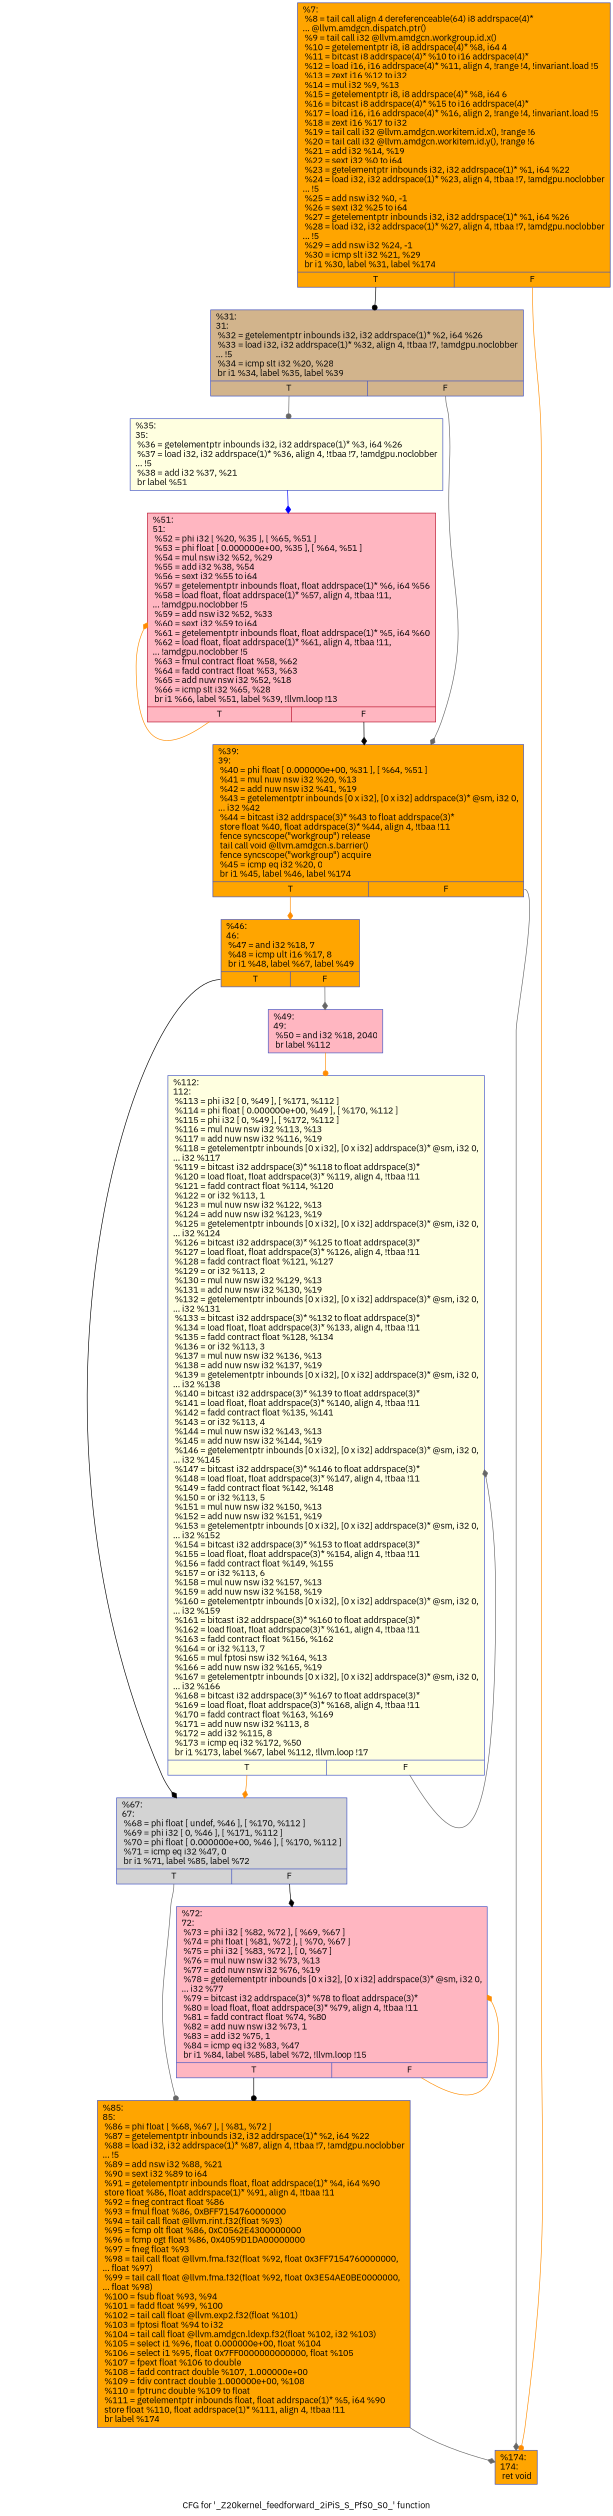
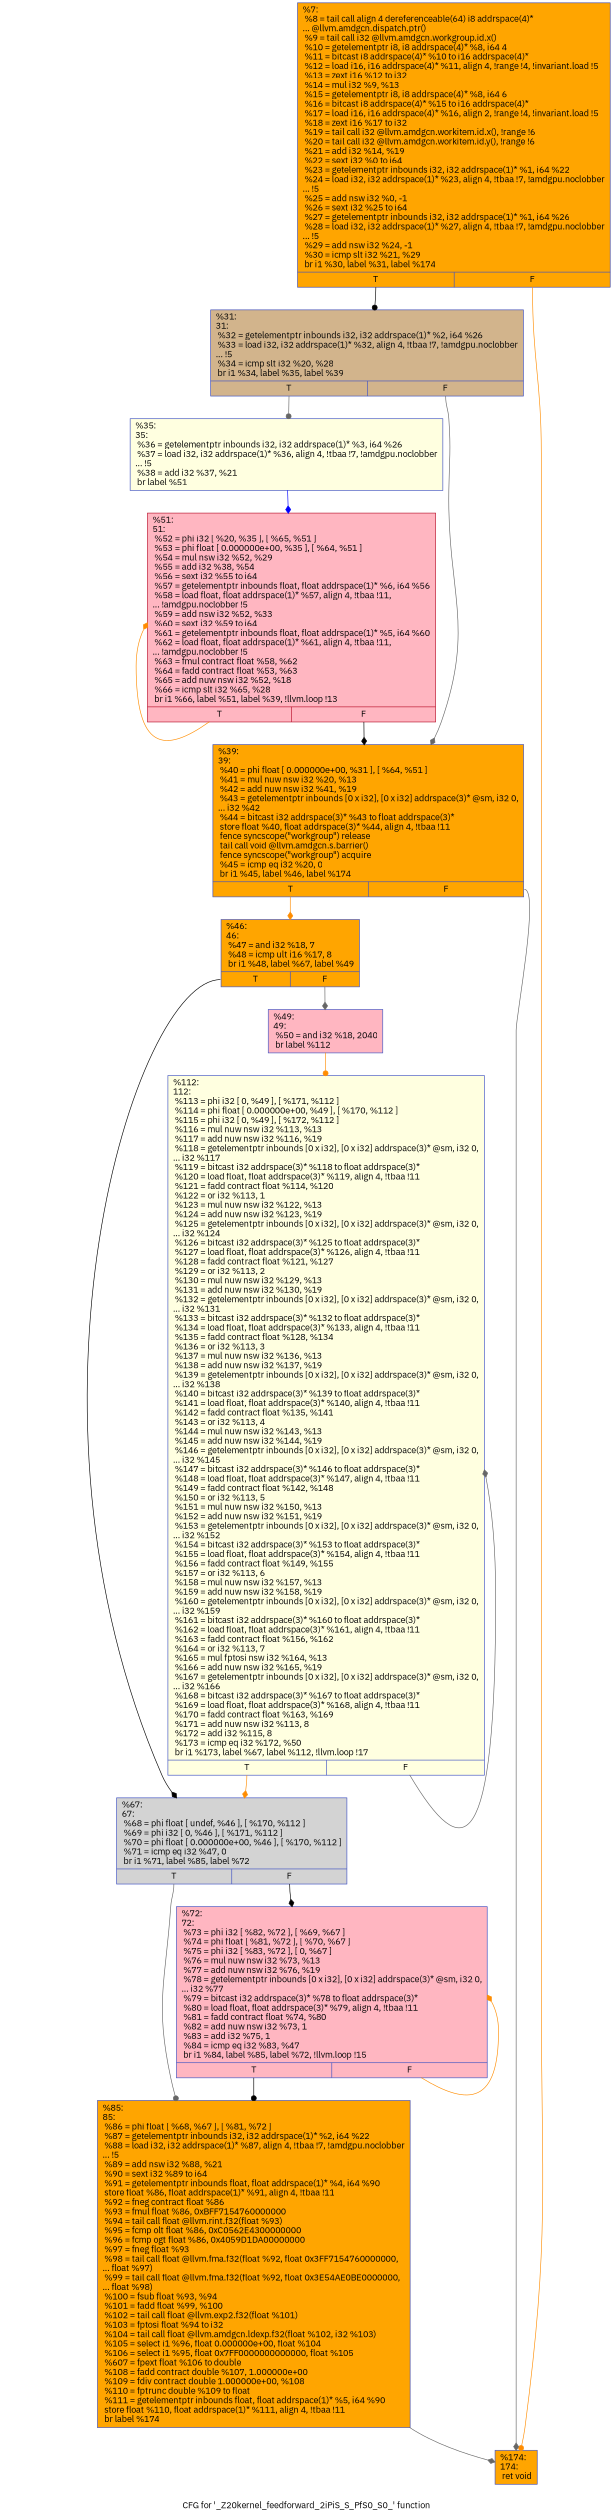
node "%85:": text "%107 = fpext float %106 to double" -> "%607 = fpext float %106 to double"
